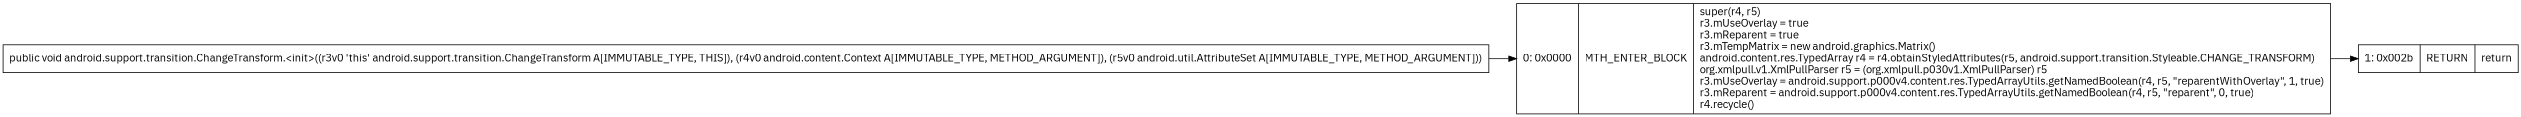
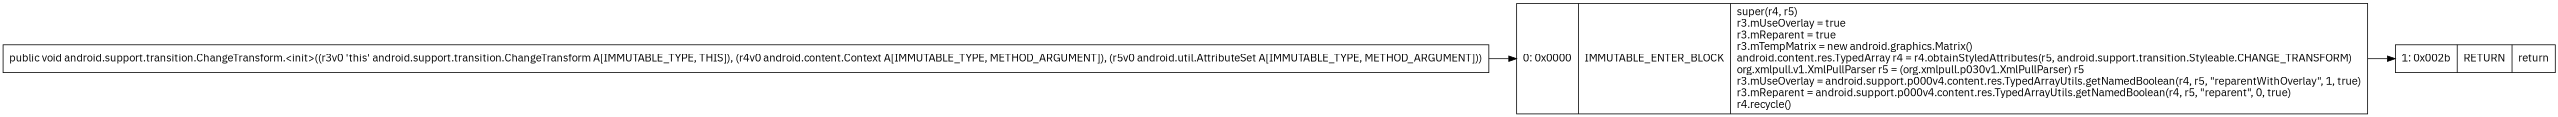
node "0: 0x0000": text "MTH_ENTER_BLOCK" -> "IMMUTABLE_ENTER_BLOCK"
